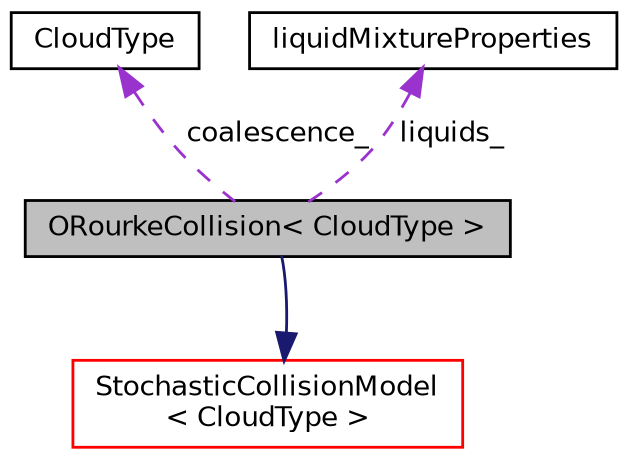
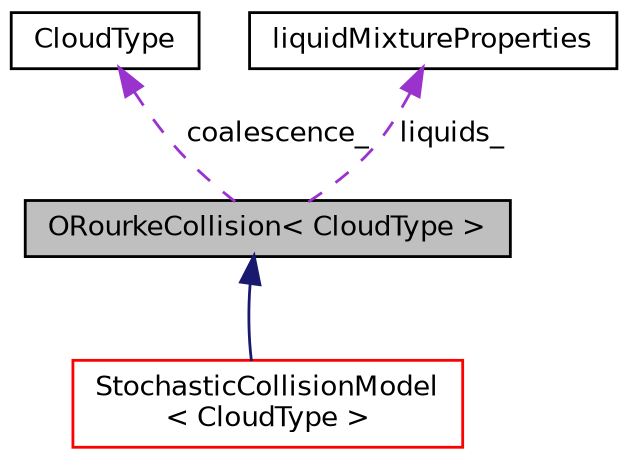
edge "ORourkeCollision< CloudType >" -> "StochasticCollisionModel < CloudType >": reversed
